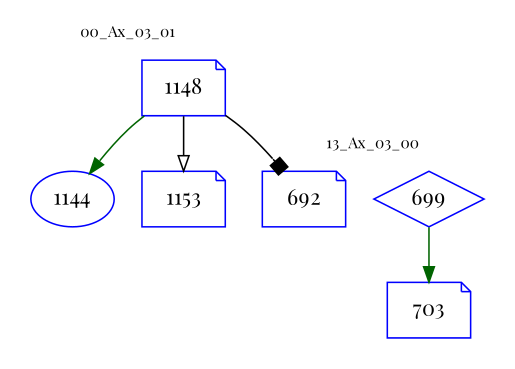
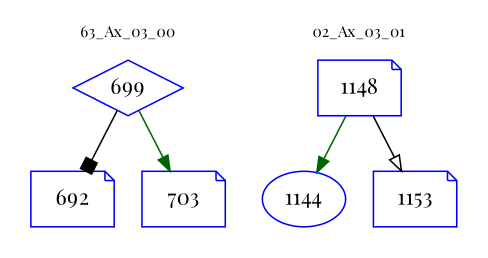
cluster "00_Ax_03_01": label "00_Ax_03_01" -> "02_Ax_03_01"
cluster "13_Ax_03_00": label "13_Ax_03_00" -> "63_Ax_03_00"
edge "1148" -> "692": now "699" -> "692"
